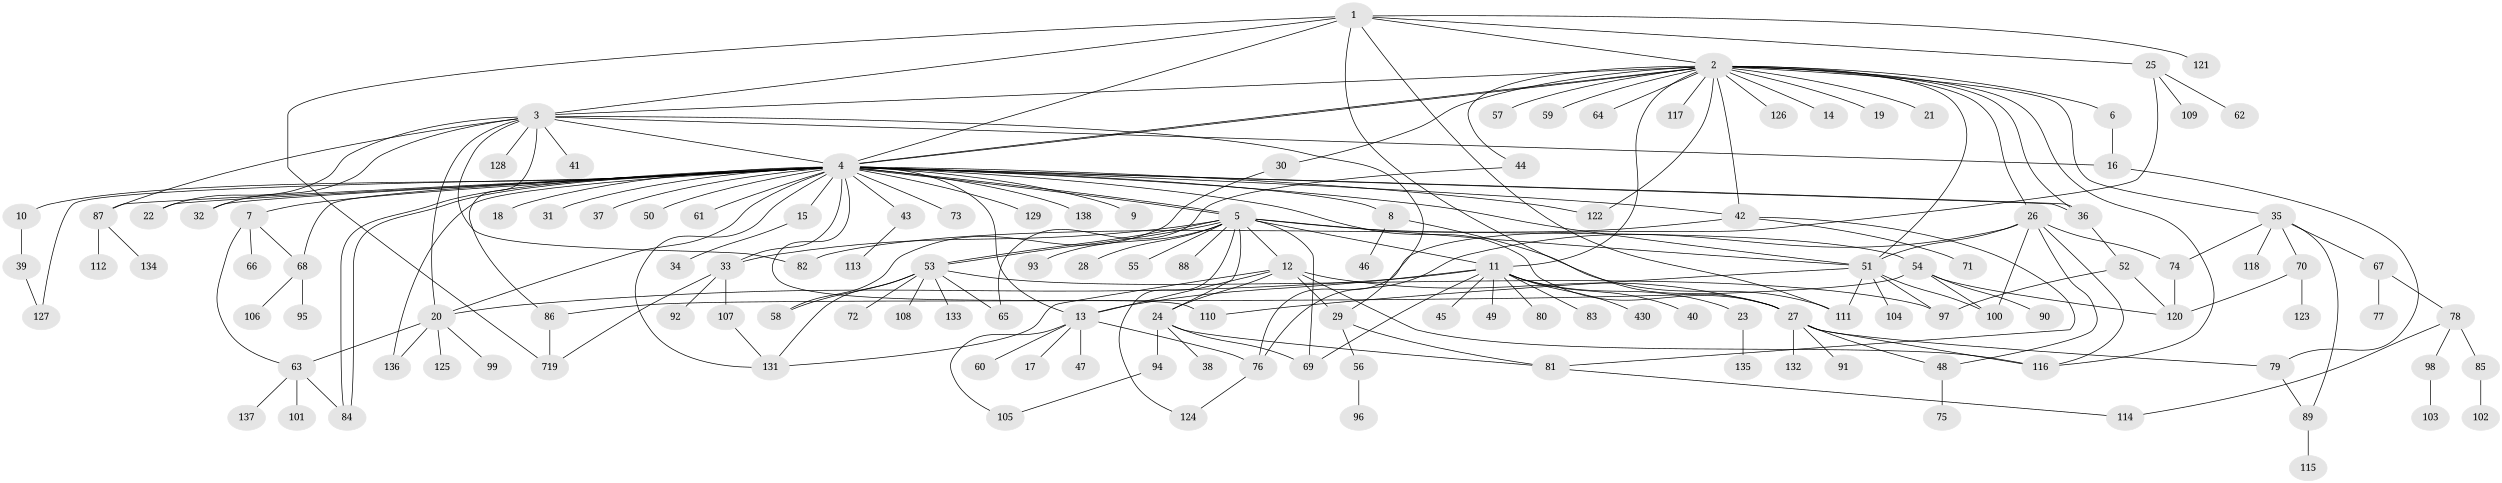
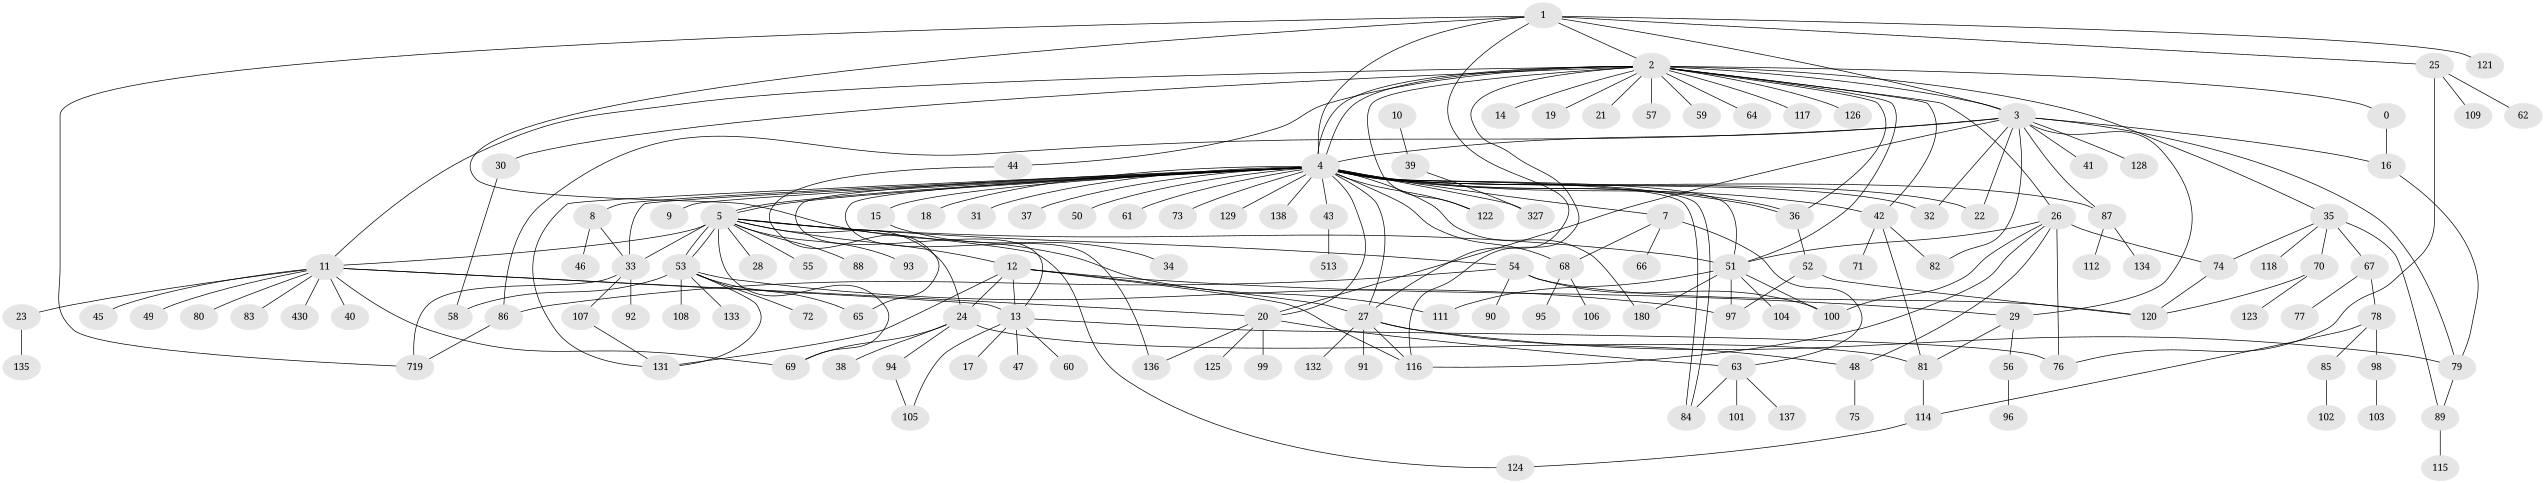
node "6": label "6" -> "0"
edge "3" -- "79": added
edge "4" -- "10": removed
node "113": label "113" -> "513"
edge "8" -- "111": now "8" -- "33"
node "127": label "127" -> "327"
node "110": label "110" -> "180"
edge "76" -- "124": now "114" -- "124"
